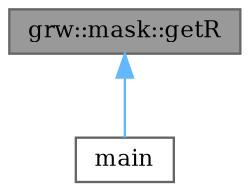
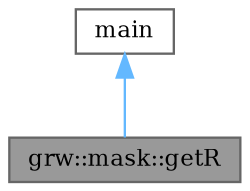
edge "main" -> "grw::mask::getR": reversed
